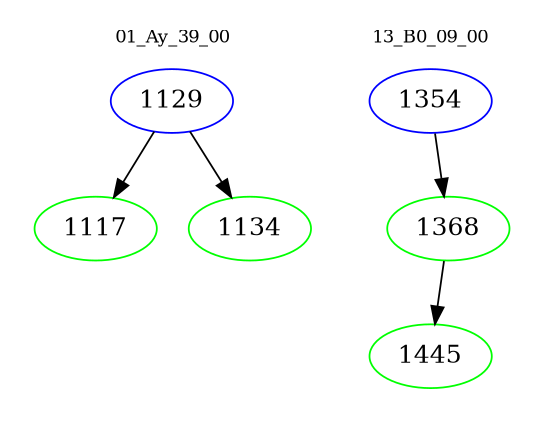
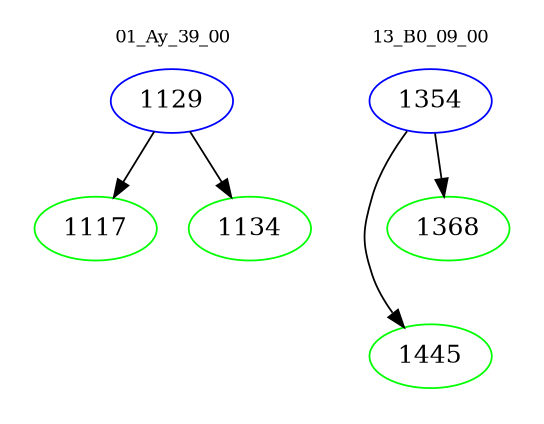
edge "1368" -> "1445": now "1354" -> "1445"
